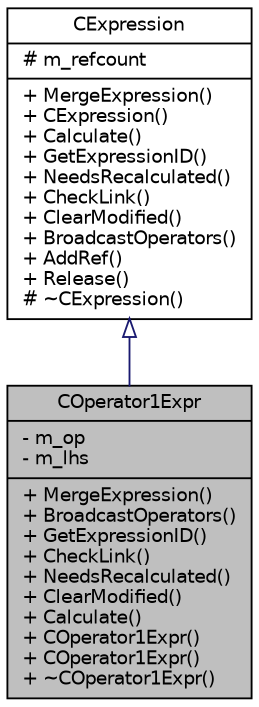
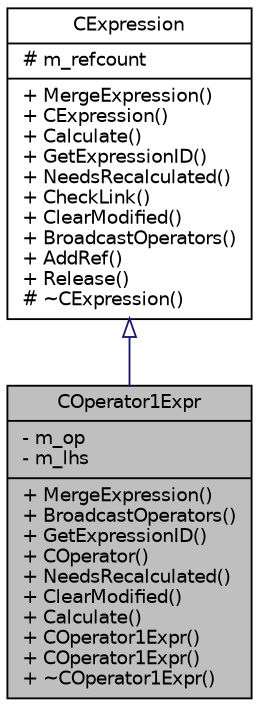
node "COperator1Expr": text "+ CheckLink()" -> "+ COperator()"
